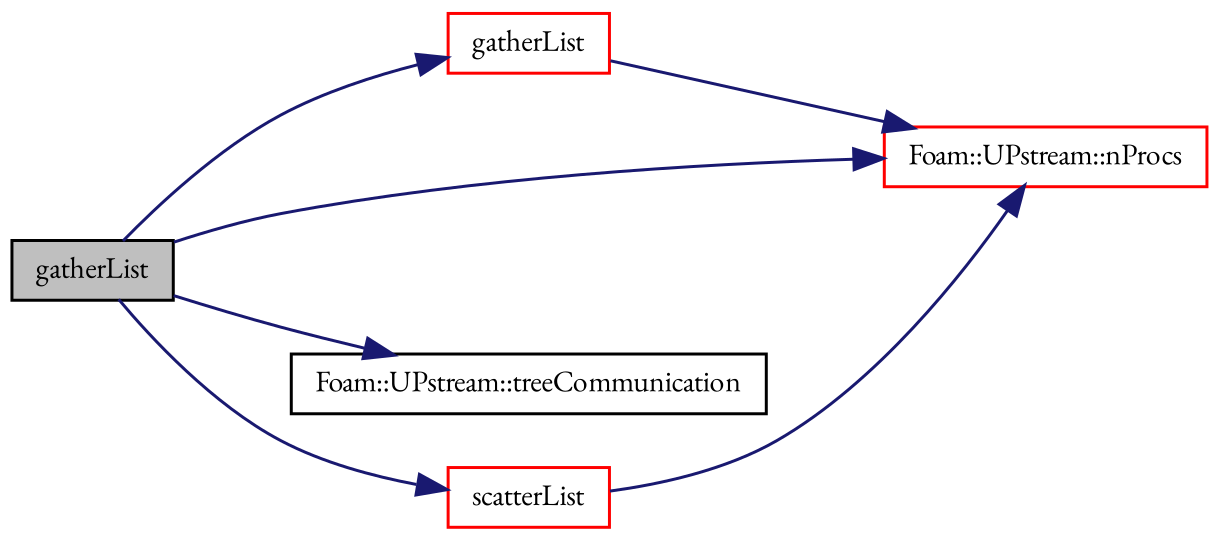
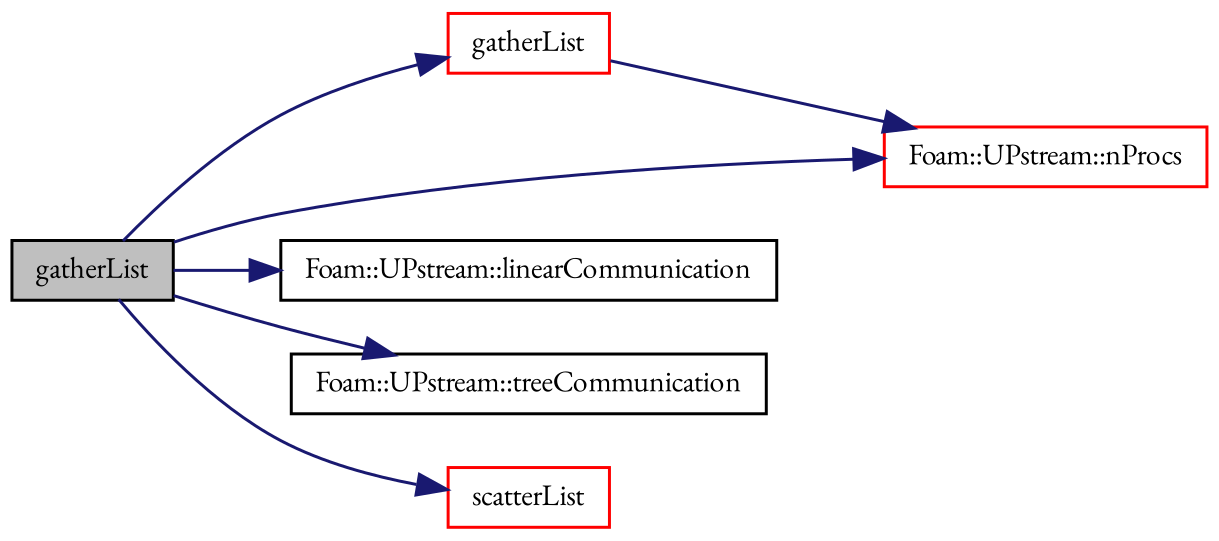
node "Foam::UPstream::linearCommunication": added
edge "scatterList" -> "Foam::UPstream::nProcs": removed
